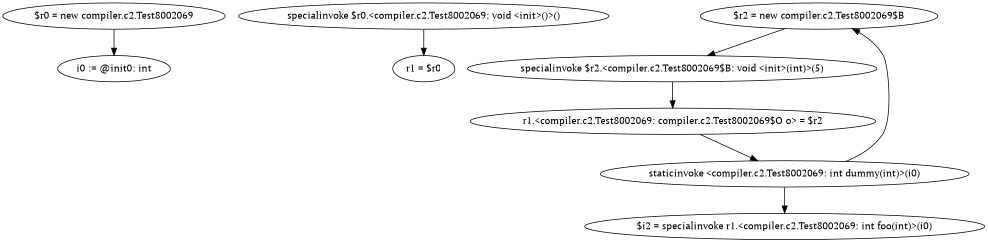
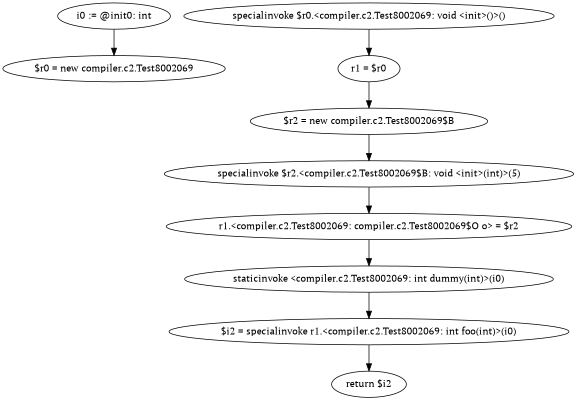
edge "$r0 = new compiler.c2.Test8002069" -> "i0 := @init0: int": reversed
edge "staticinvoke <compiler.c2.Test8002069: int dummy(int)>(i0)" -> "$r2 = new compiler.c2.Test8002069$B": now "r1 = $r0" -> "$r2 = new compiler.c2.Test8002069$B"
node "return $i2": added
